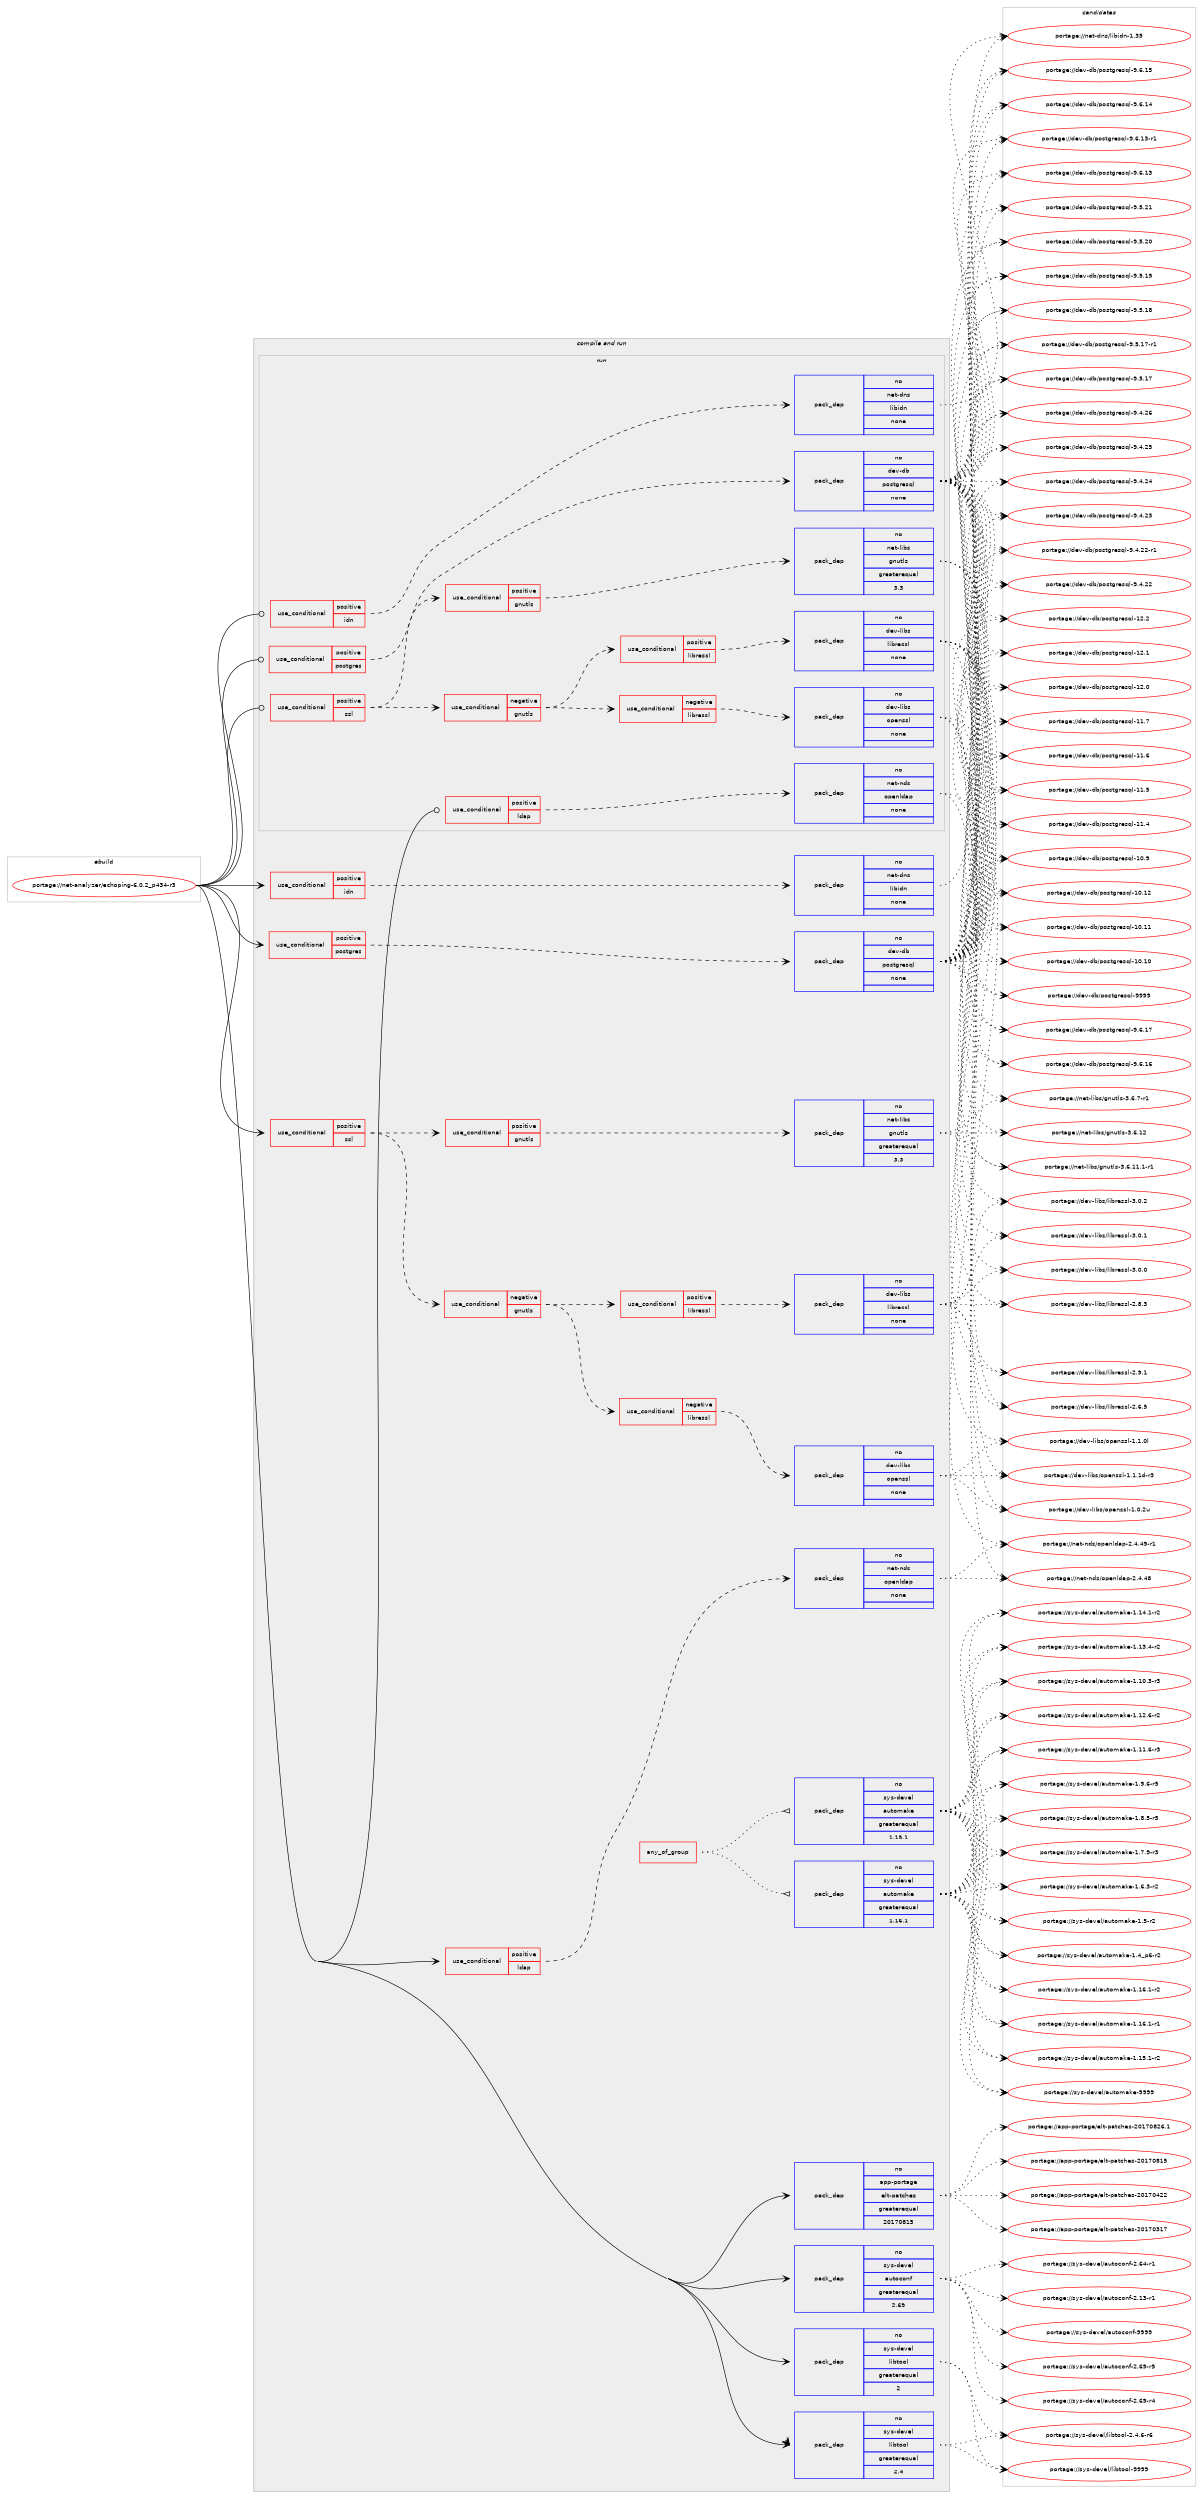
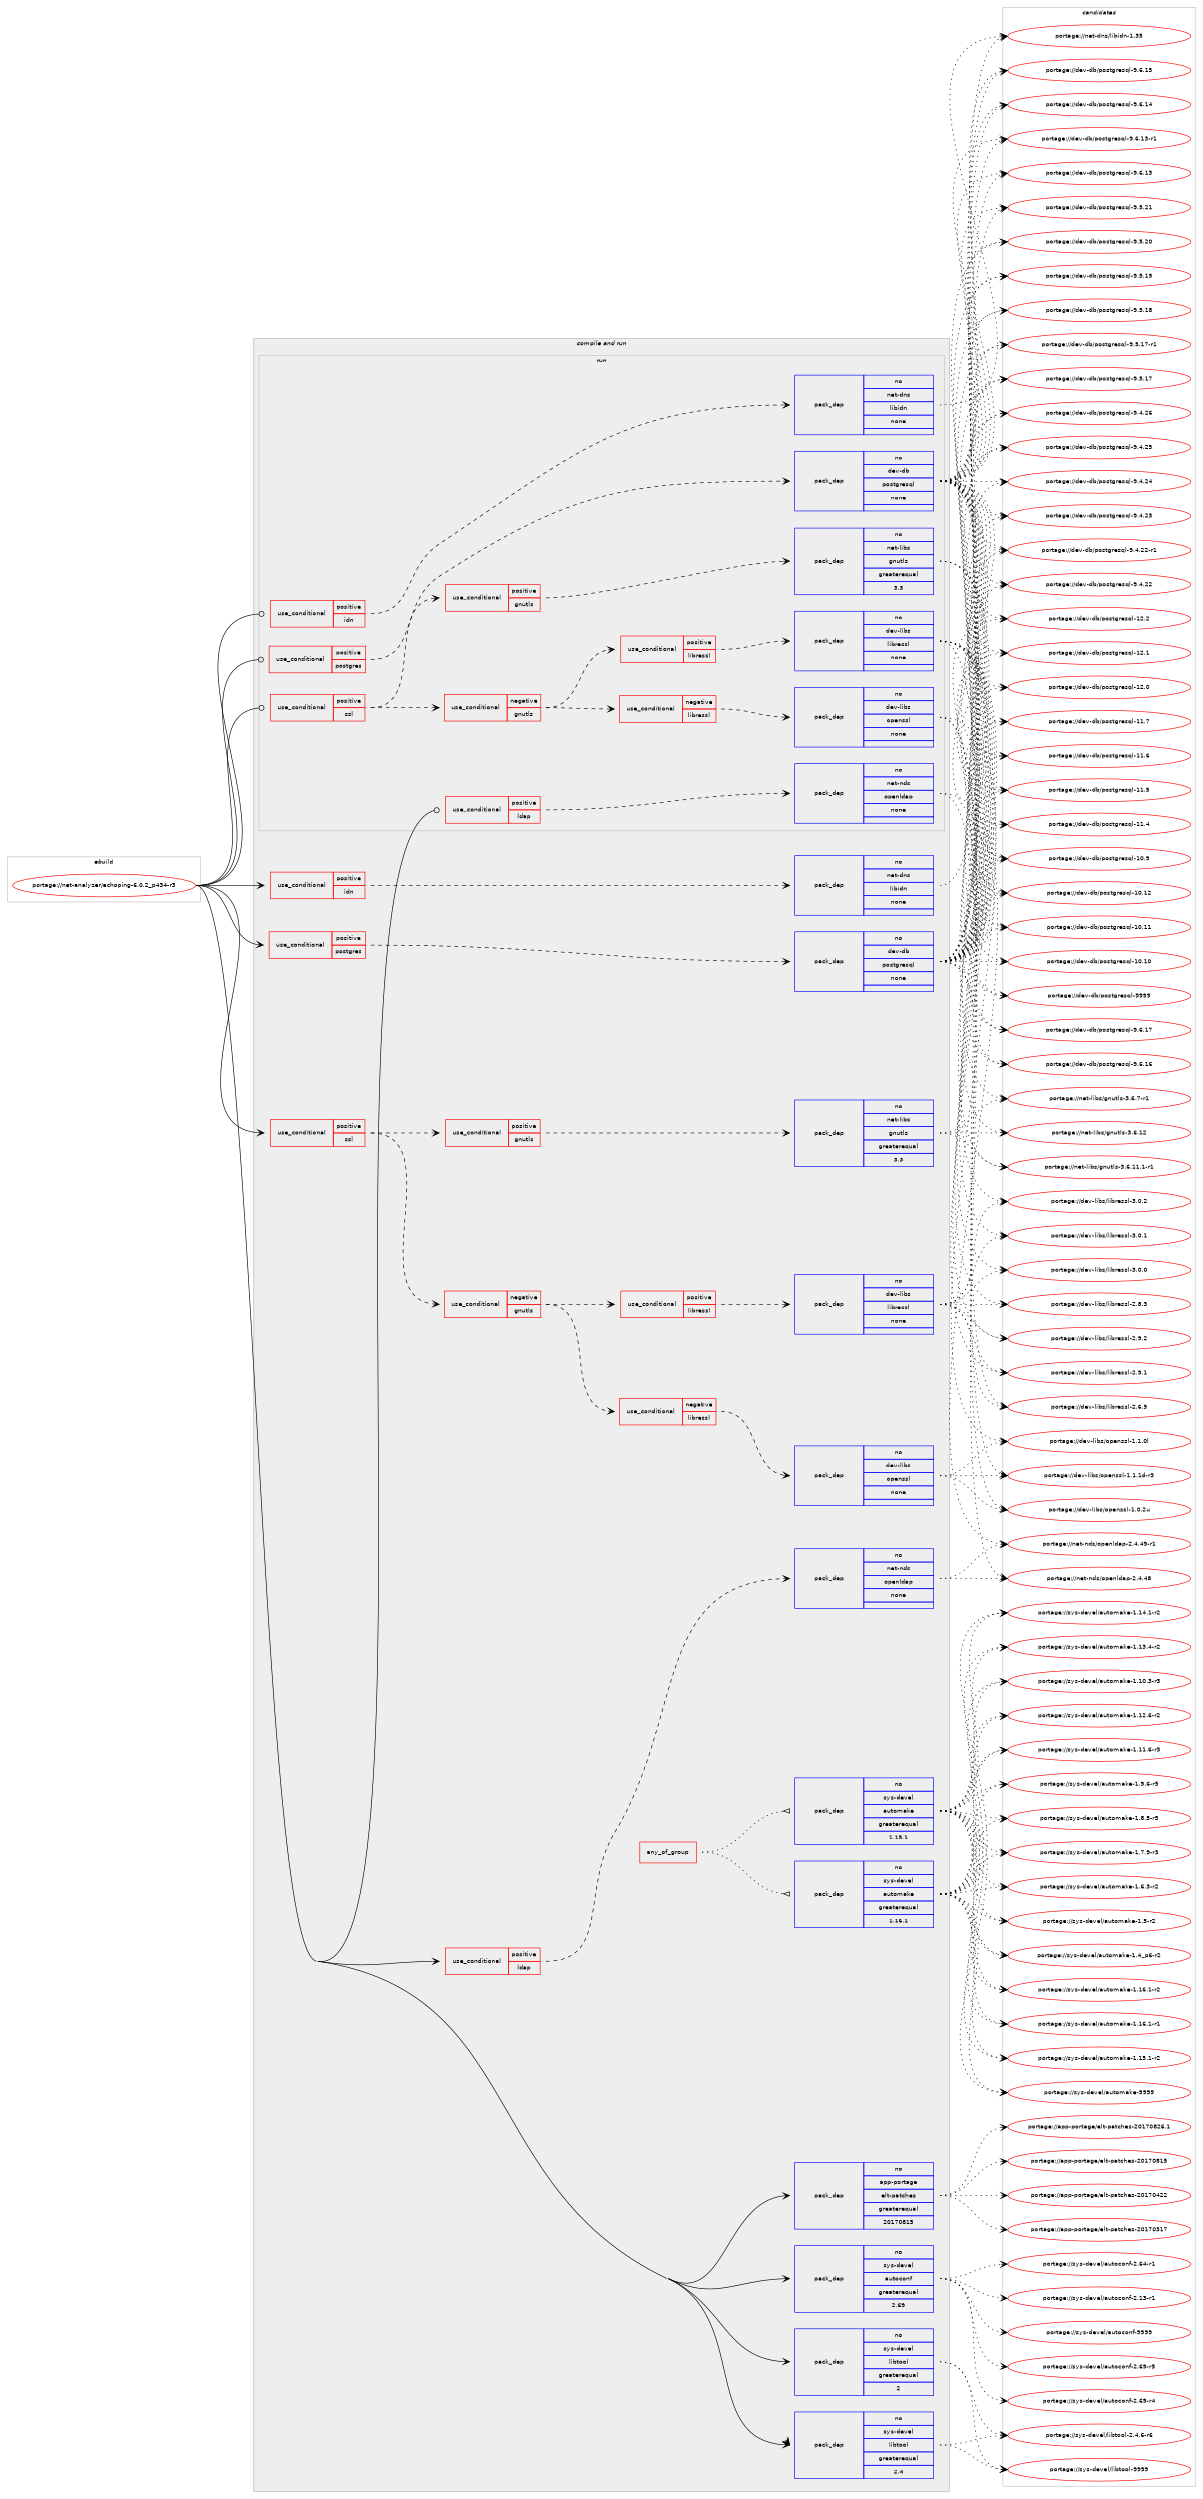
node "portage://dev-libs/libressl-2.9.2": added
